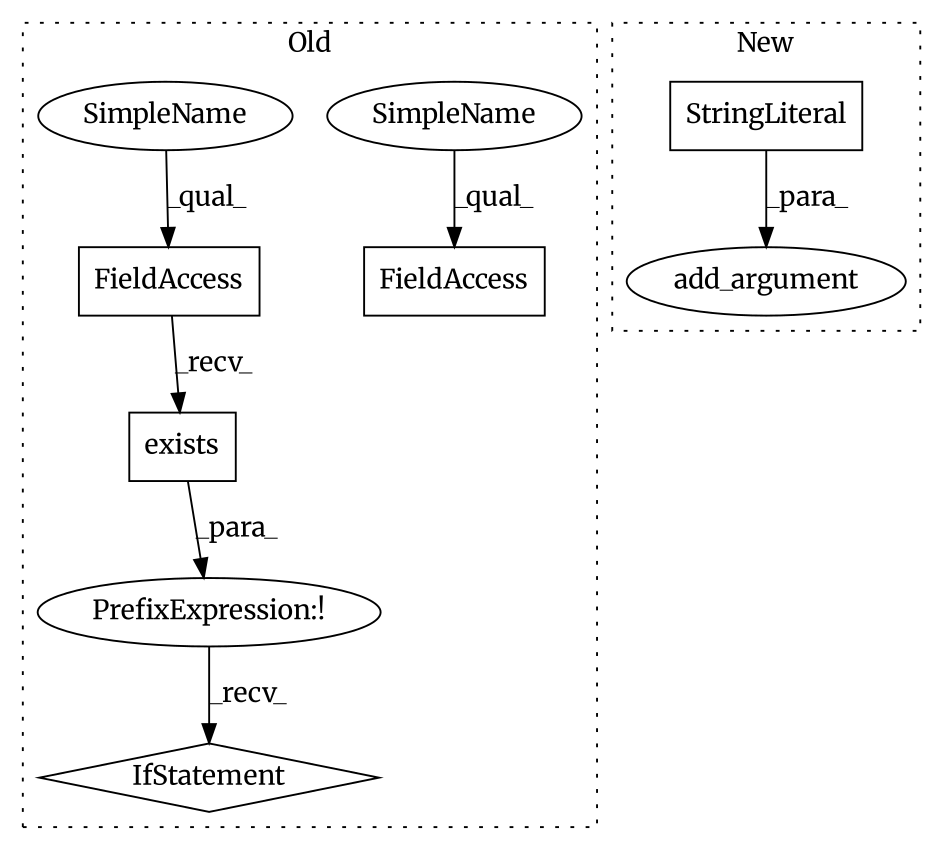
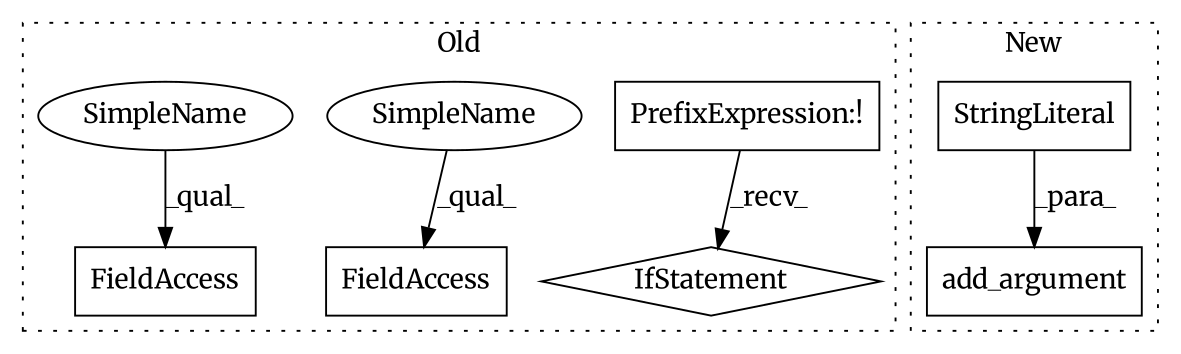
node "add_argument": shape ellipse -> box
node "exists": removed
node "PrefixExpression:!": shape ellipse -> box
